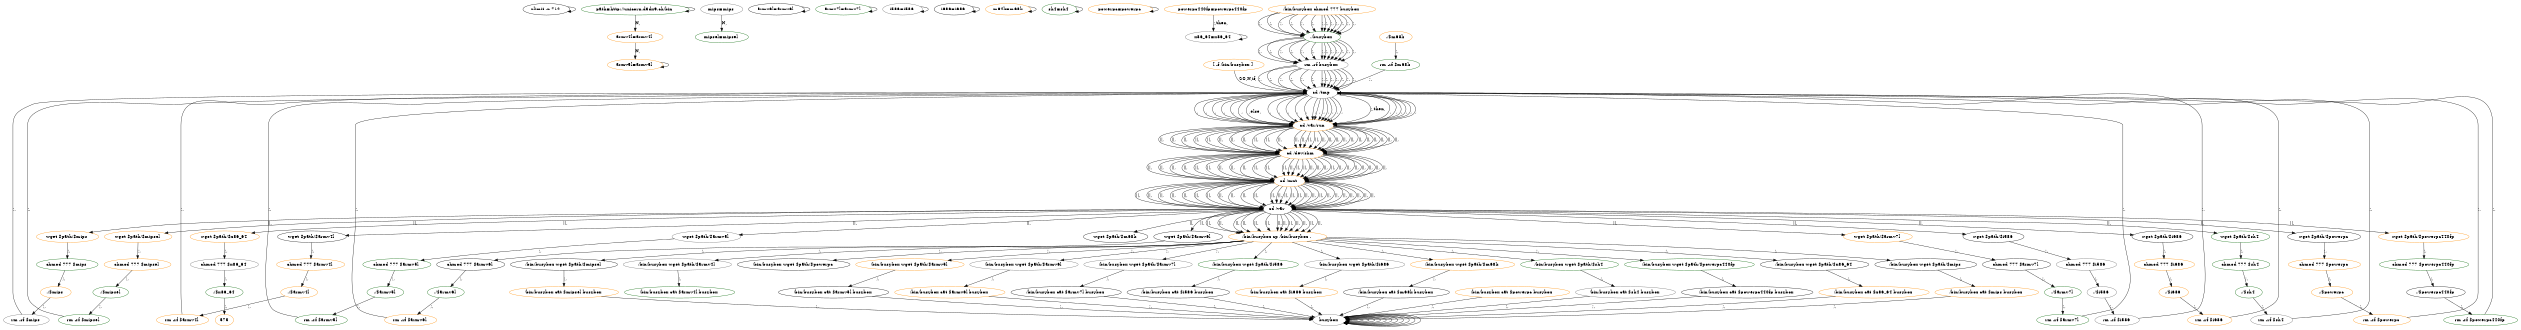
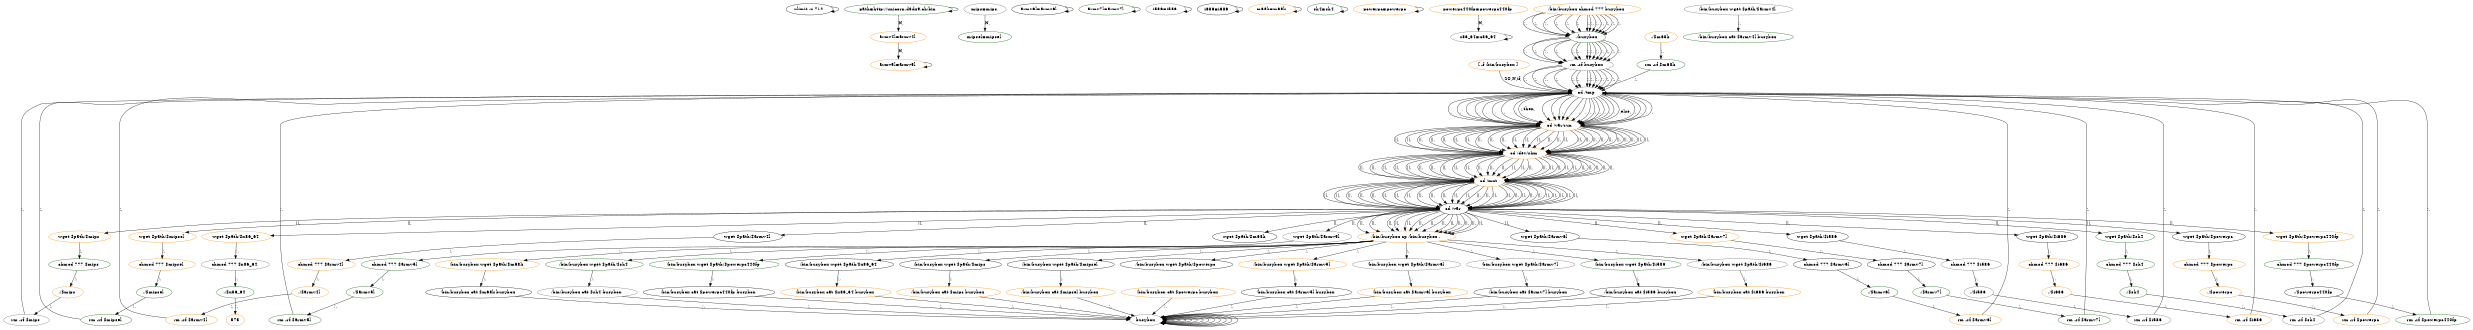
node "m64k=m68k": label "m64k=m68k" -> "m68k=m68k"
edge "powerpc440fp=powerpc440fp" -> "x86_64=x86_64": label ";,then," -> "N,"
edge "/bin/busybox cp /bin/busybox ." -> "/bin/busybox wget $path/$armv4l": removed, label ";,"
